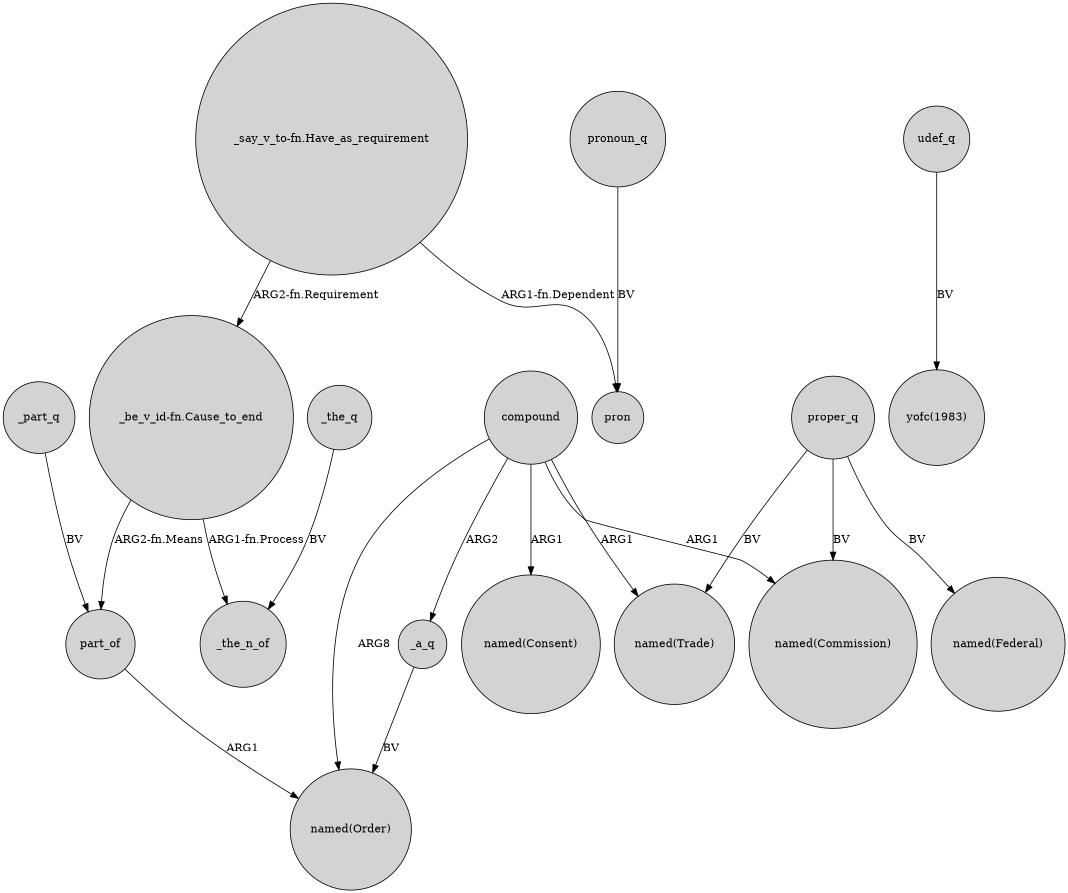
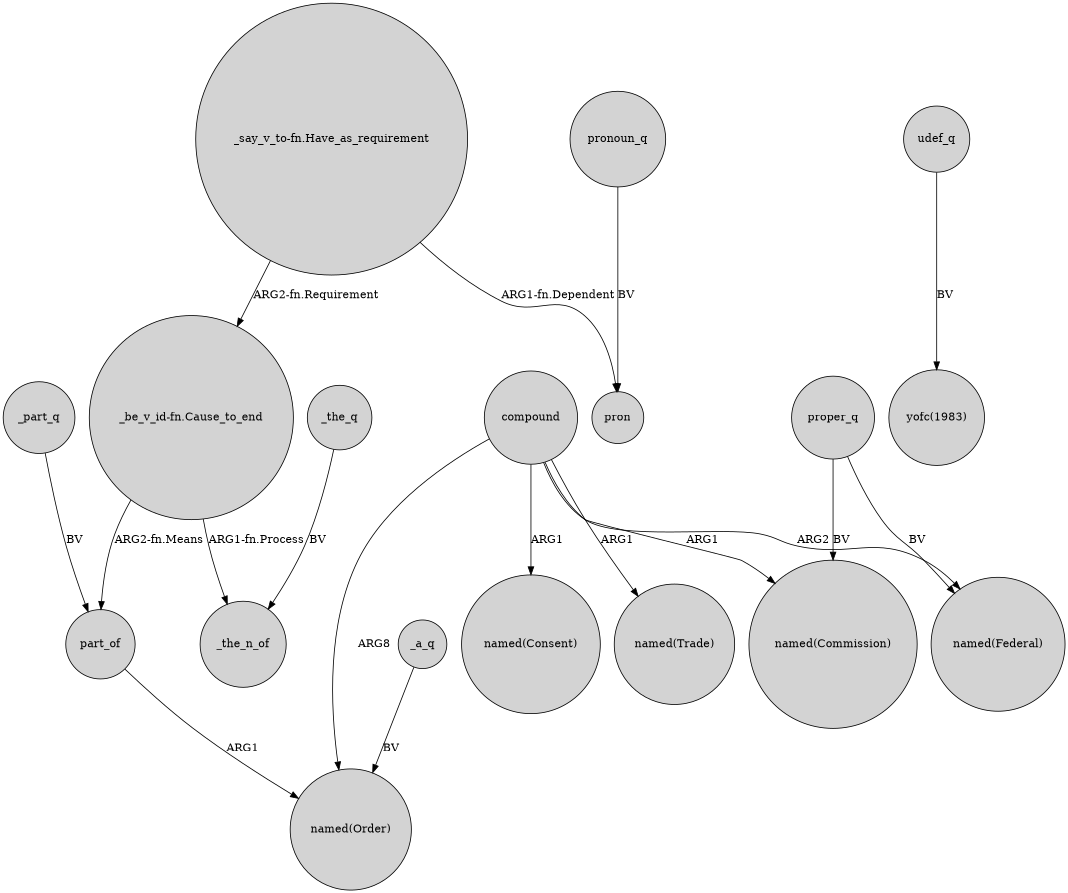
edge "proper_q" -> "named(Trade)": removed, label "BV"
edge "compound" -> "_a_q": now "compound" -> "named(Federal)"
